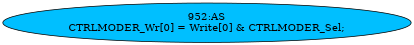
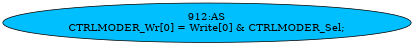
node "952:AS CTRLMODER_Wr[0] = Write[0] & CTRLMODER_Sel;": label "952:AS CTRLMODER_Wr[0] = Write[0] & CTRLMODER_Sel;" -> "912:AS CTRLMODER_Wr[0] = Write[0] & CTRLMODER_Sel;"
